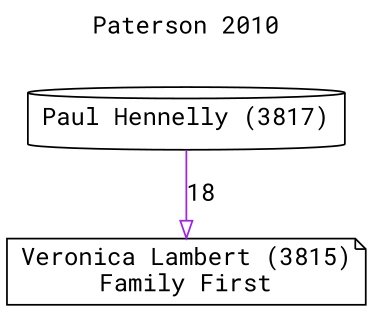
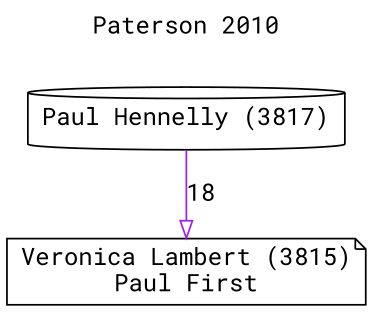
node "Veronica Lambert (3815) Family First": label "Veronica Lambert (3815) Family First" -> "Veronica Lambert (3815) Paul First"
